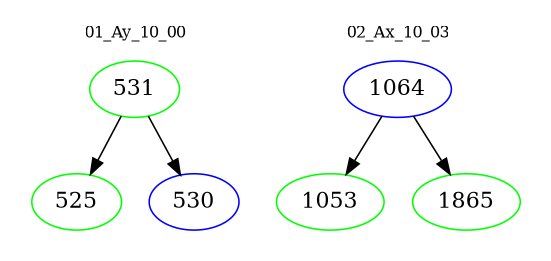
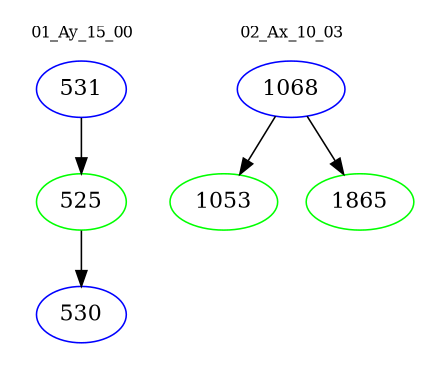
cluster "01_Ay_10_00": label "01_Ay_10_00" -> "01_Ay_15_00"
node "531": color green -> blue
node "1064": label "1064" -> "1068"
edge "531" -> "530": now "525" -> "530"
